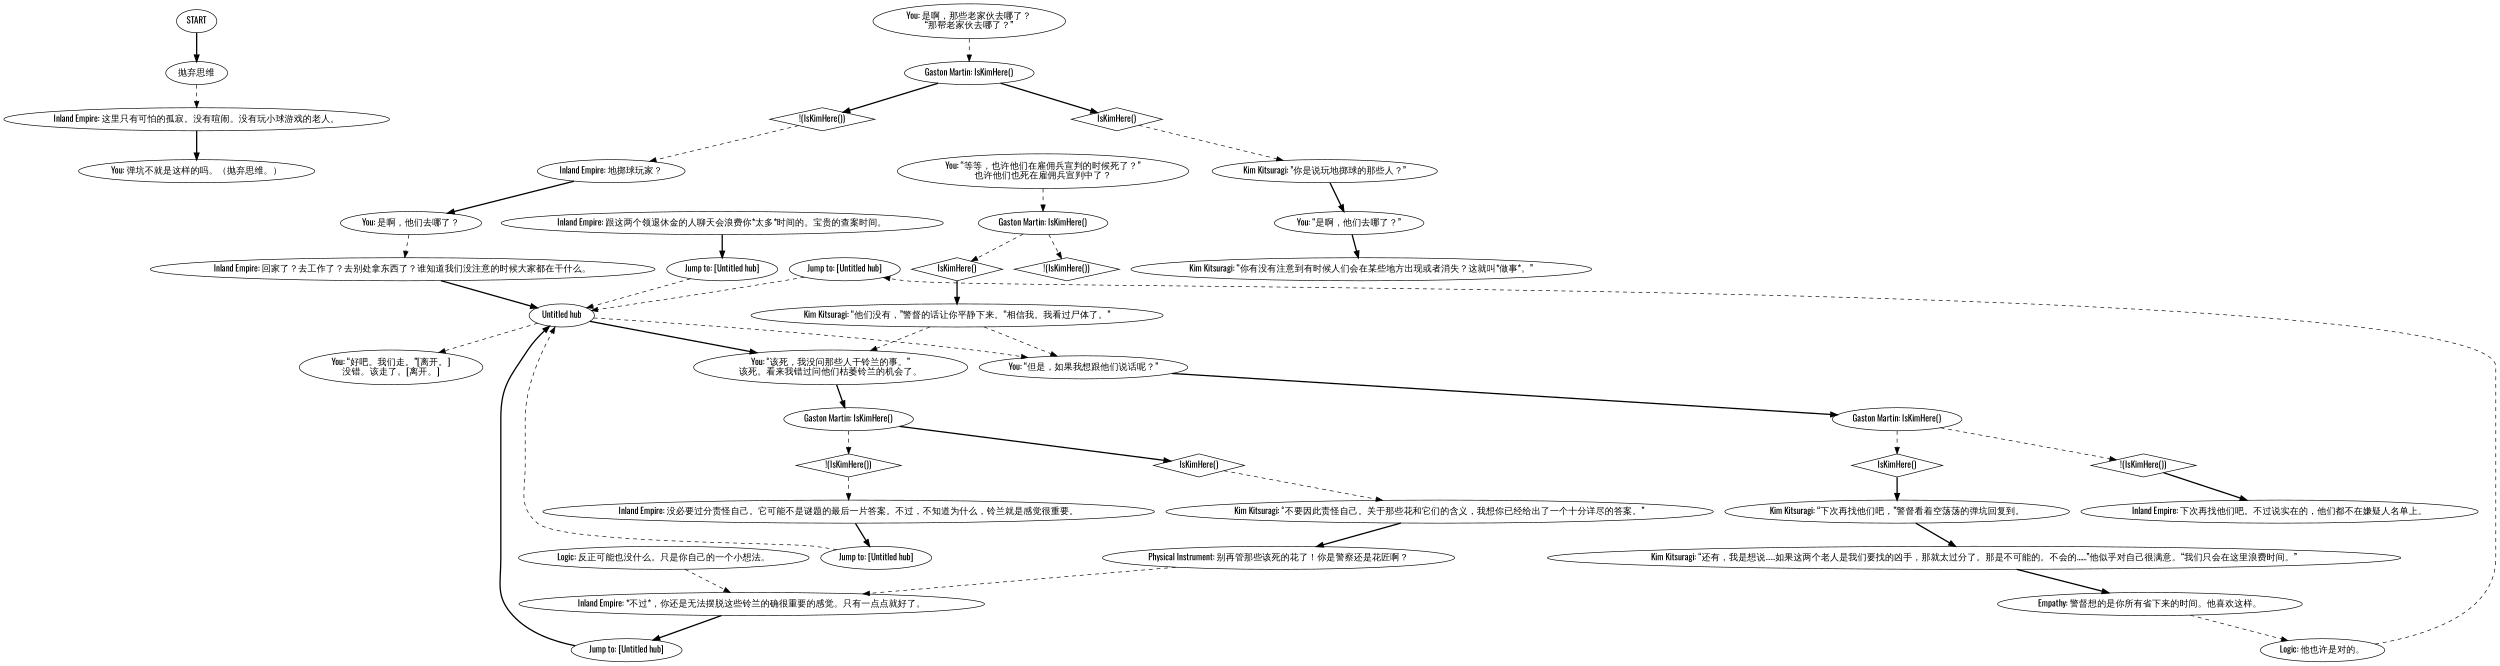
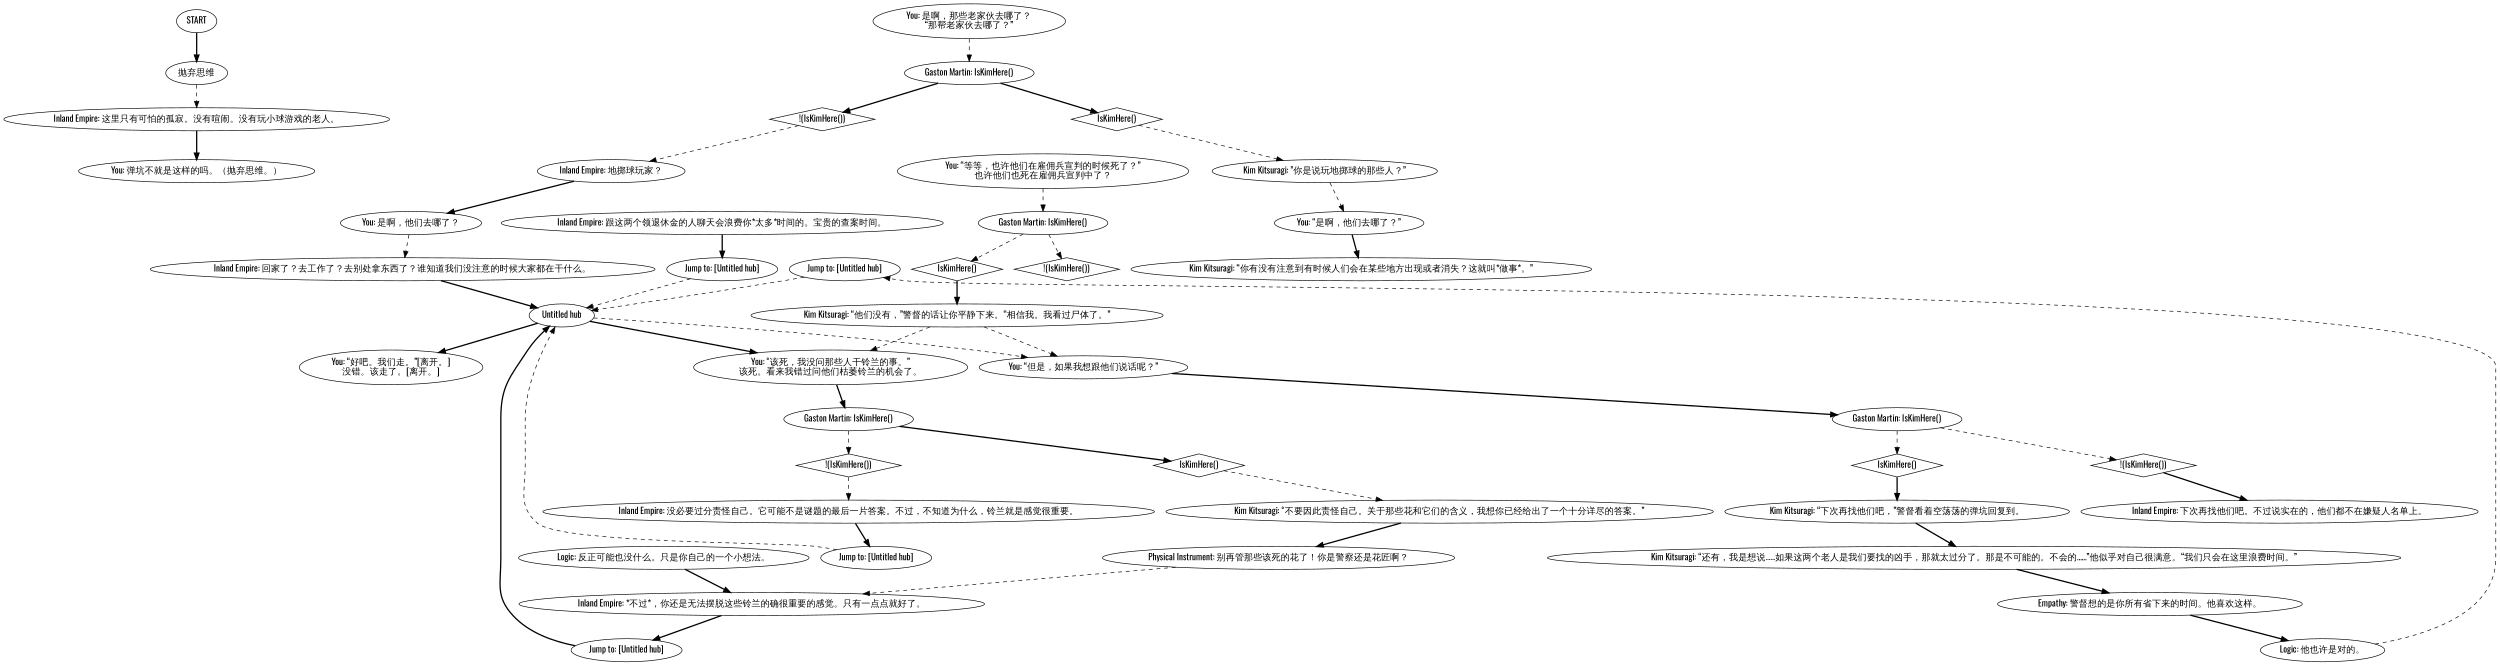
edge "Kim Kitsuragi: ”你是说玩地掷球的那些人？”" -> "You: “是啊，他们去哪了？”": style bold -> dashed
edge "Untitled hub" -> "You: “好吧。我们走。”[离开。] 没错。该走了。[离开。]": style dashed -> bold
edge "Logic: 反正可能也没什么。只是你自己的一个小想法。" -> "Inland Empire: *不过*，你还是无法摆脱这些铃兰的确很重要的感觉。只有一点点就好了。": style dashed -> bold
edge "Empathy: 警督想的是你所有省下来的时间。他喜欢这样。" -> "Logic: 他也许是对的。": style dashed -> bold
